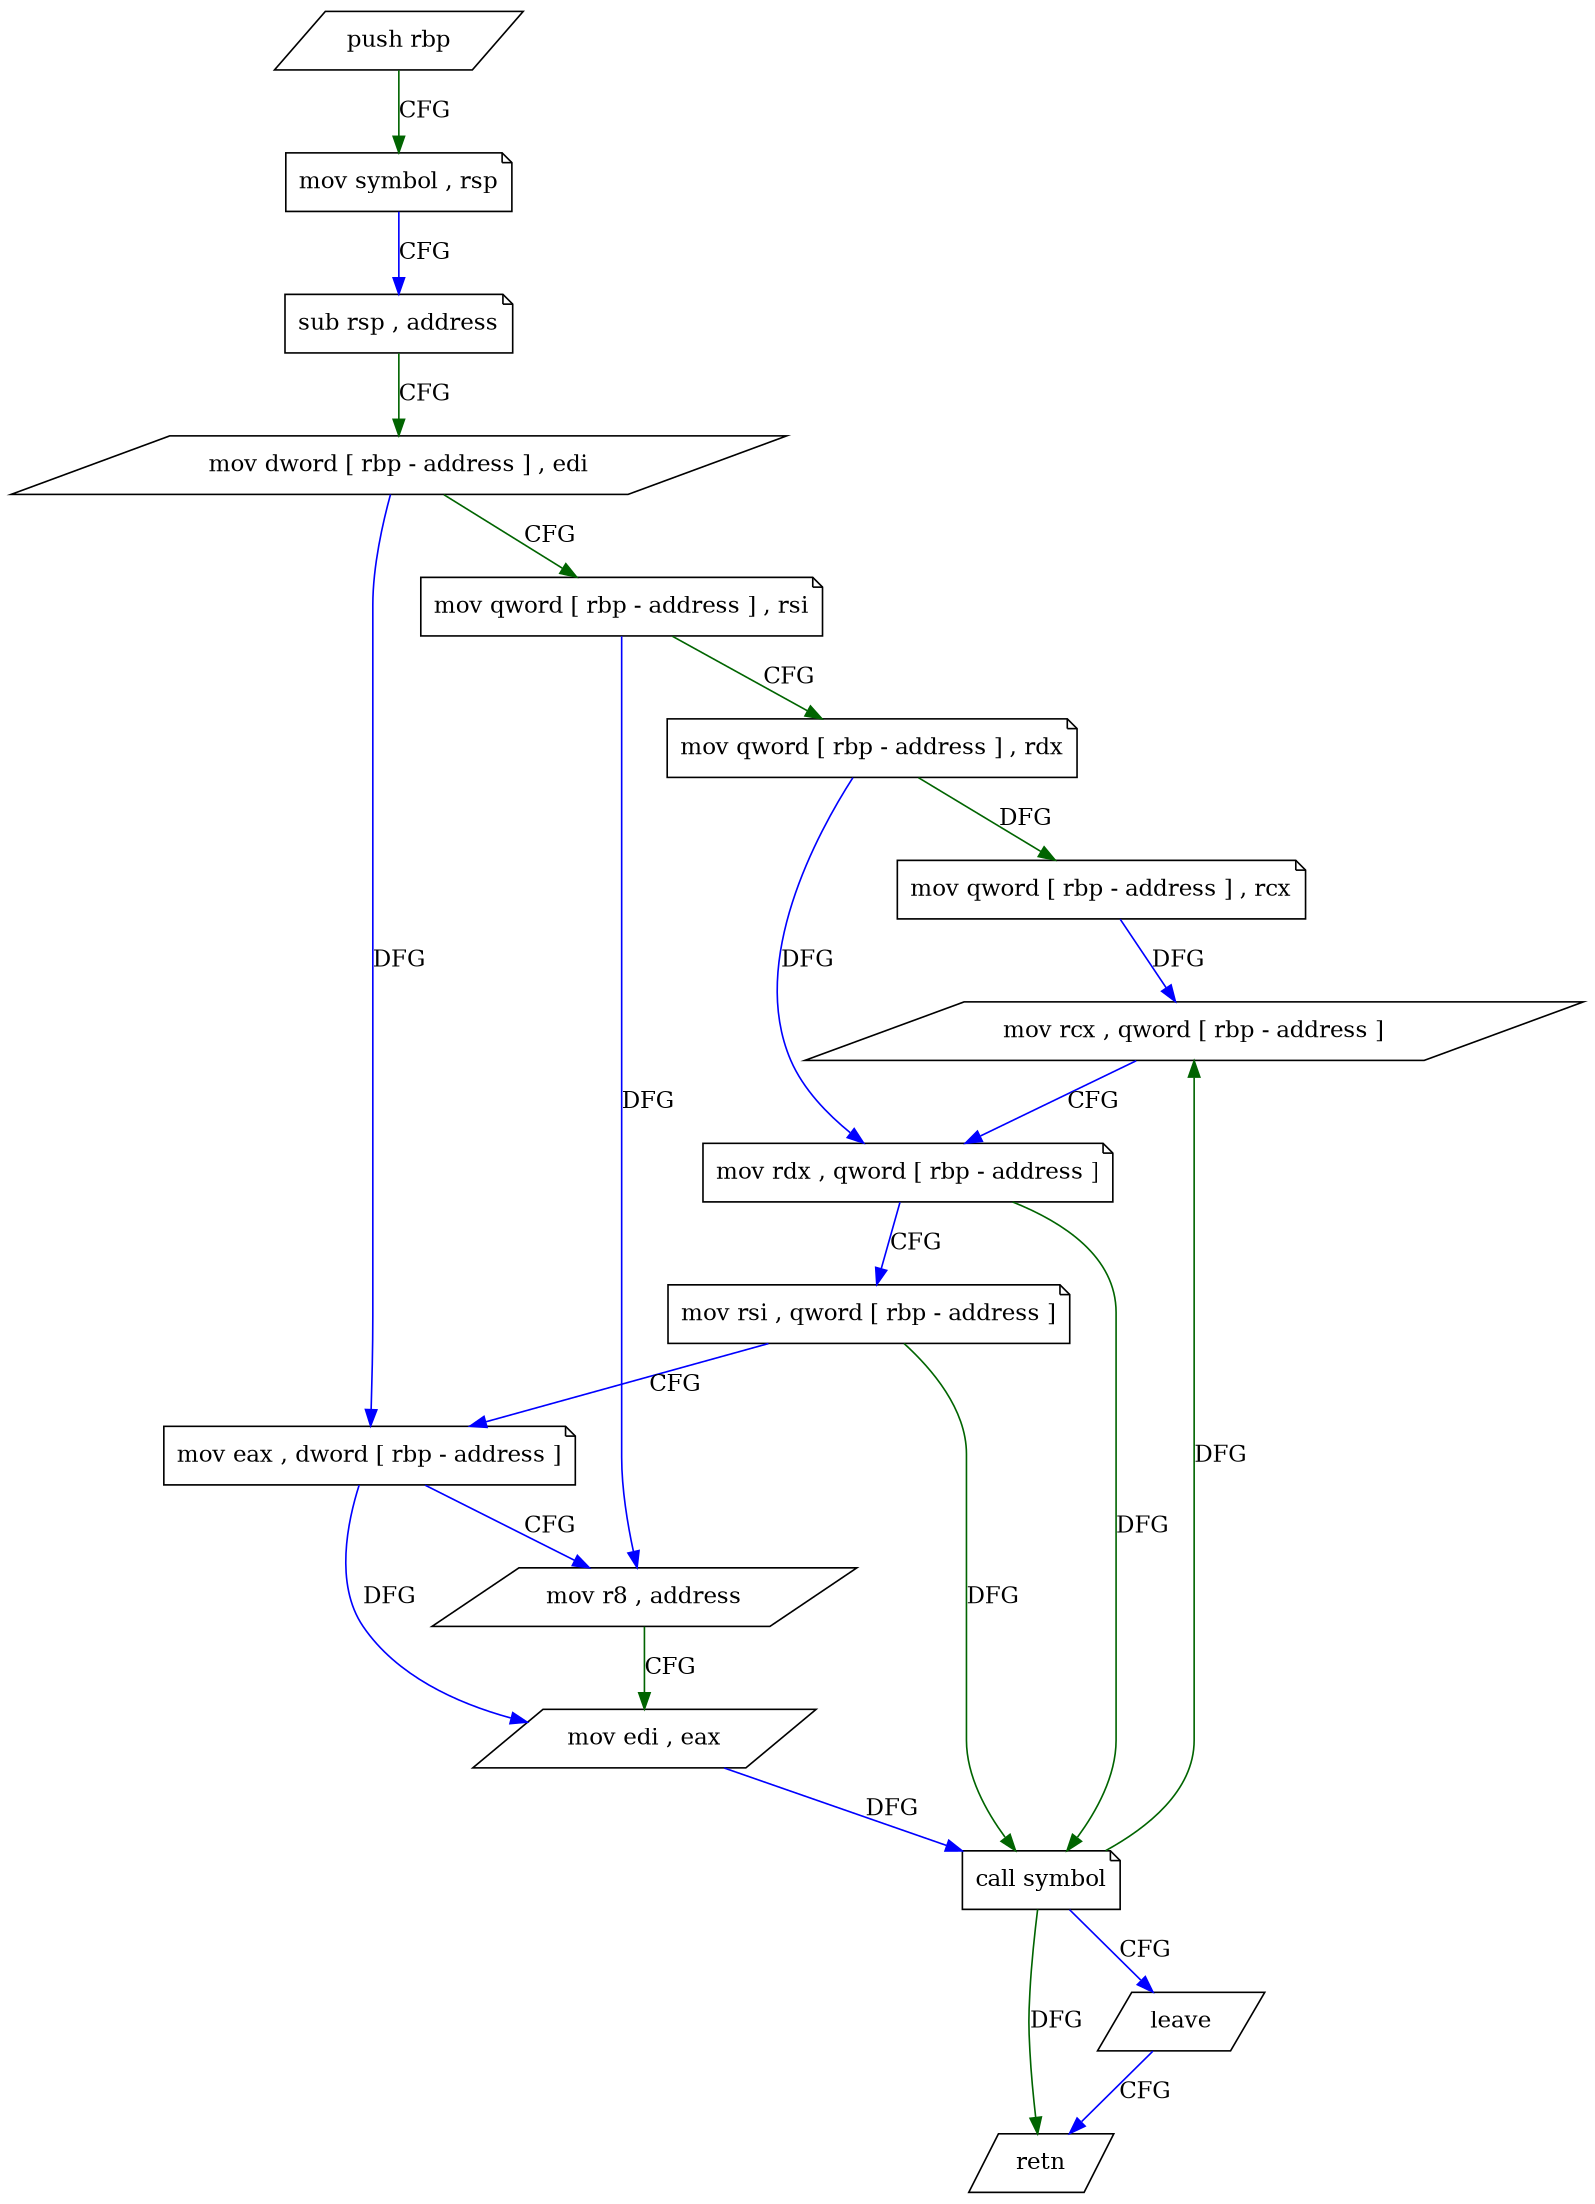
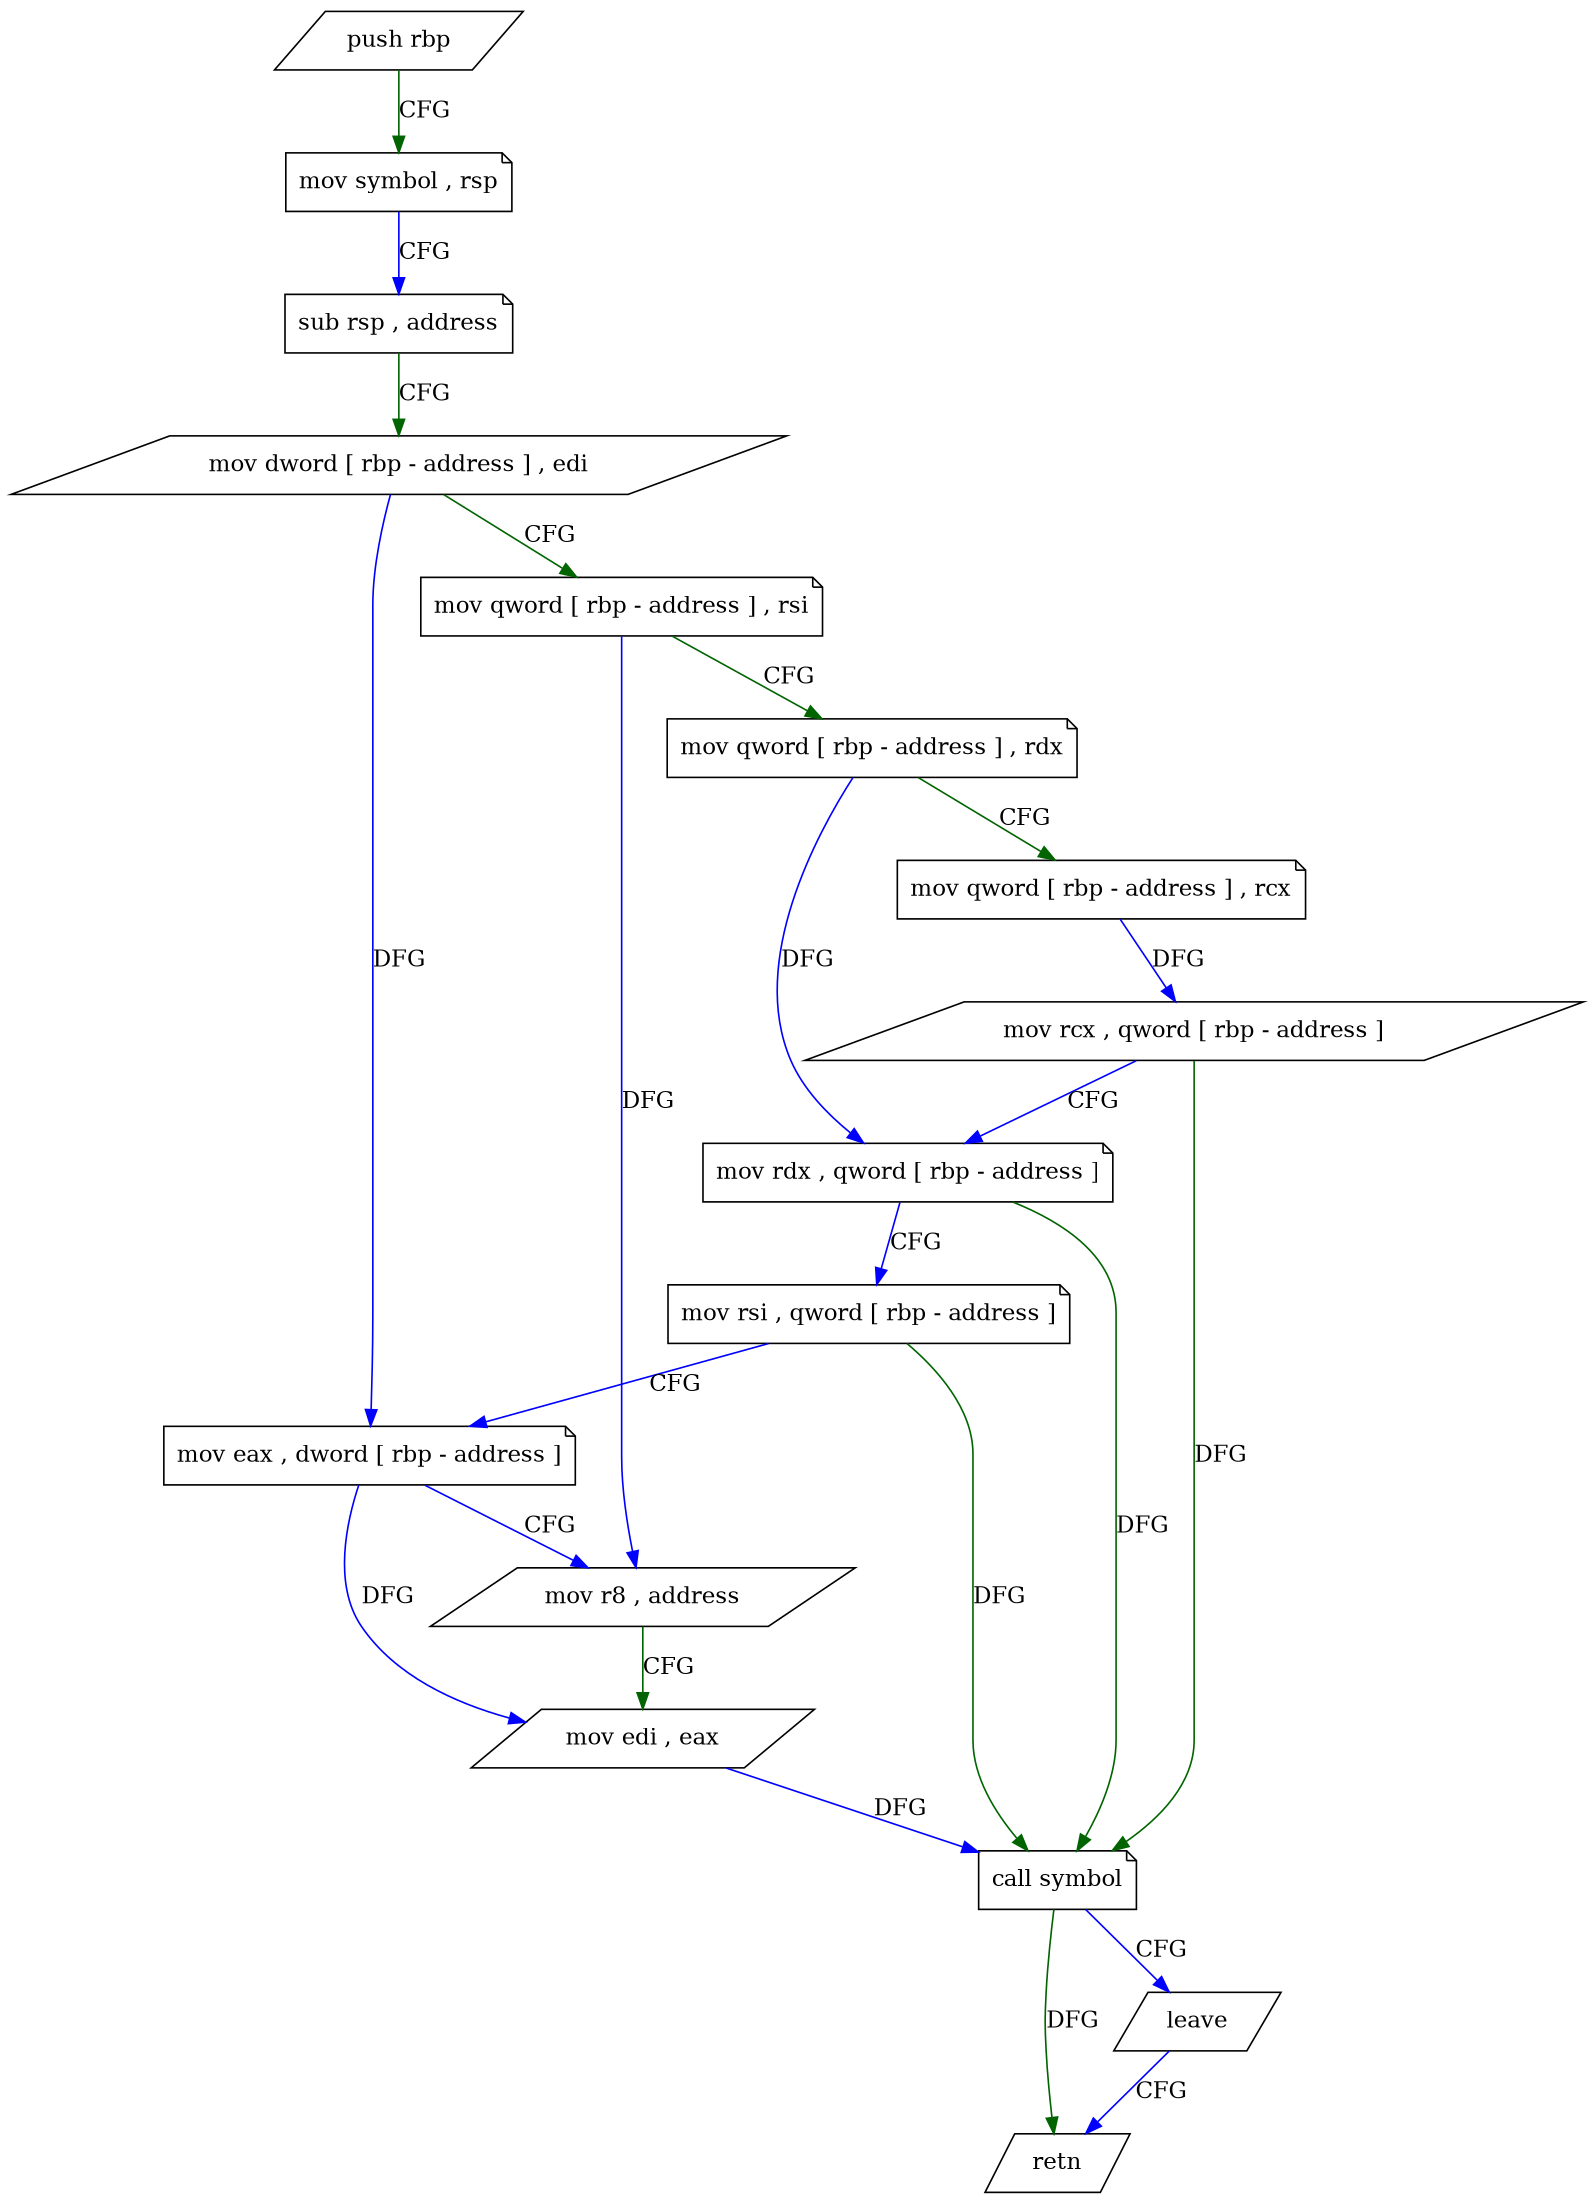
edge "mov qword [ rbp - address ] , rdx" -> "mov qword [ rbp - address ] , rcx": label "DFG" -> "CFG"
edge "call symbol" -> "mov rcx , qword [ rbp - address ]": reversed
